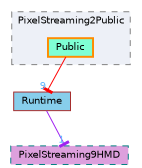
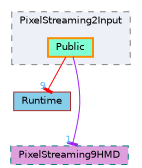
cluster "PixelStreaming2Public": label "PixelStreaming2Public" -> "PixelStreaming2Input"
edge "Runtime" -> "PixelStreaming9HMD": now "Public" -> "PixelStreaming9HMD"
